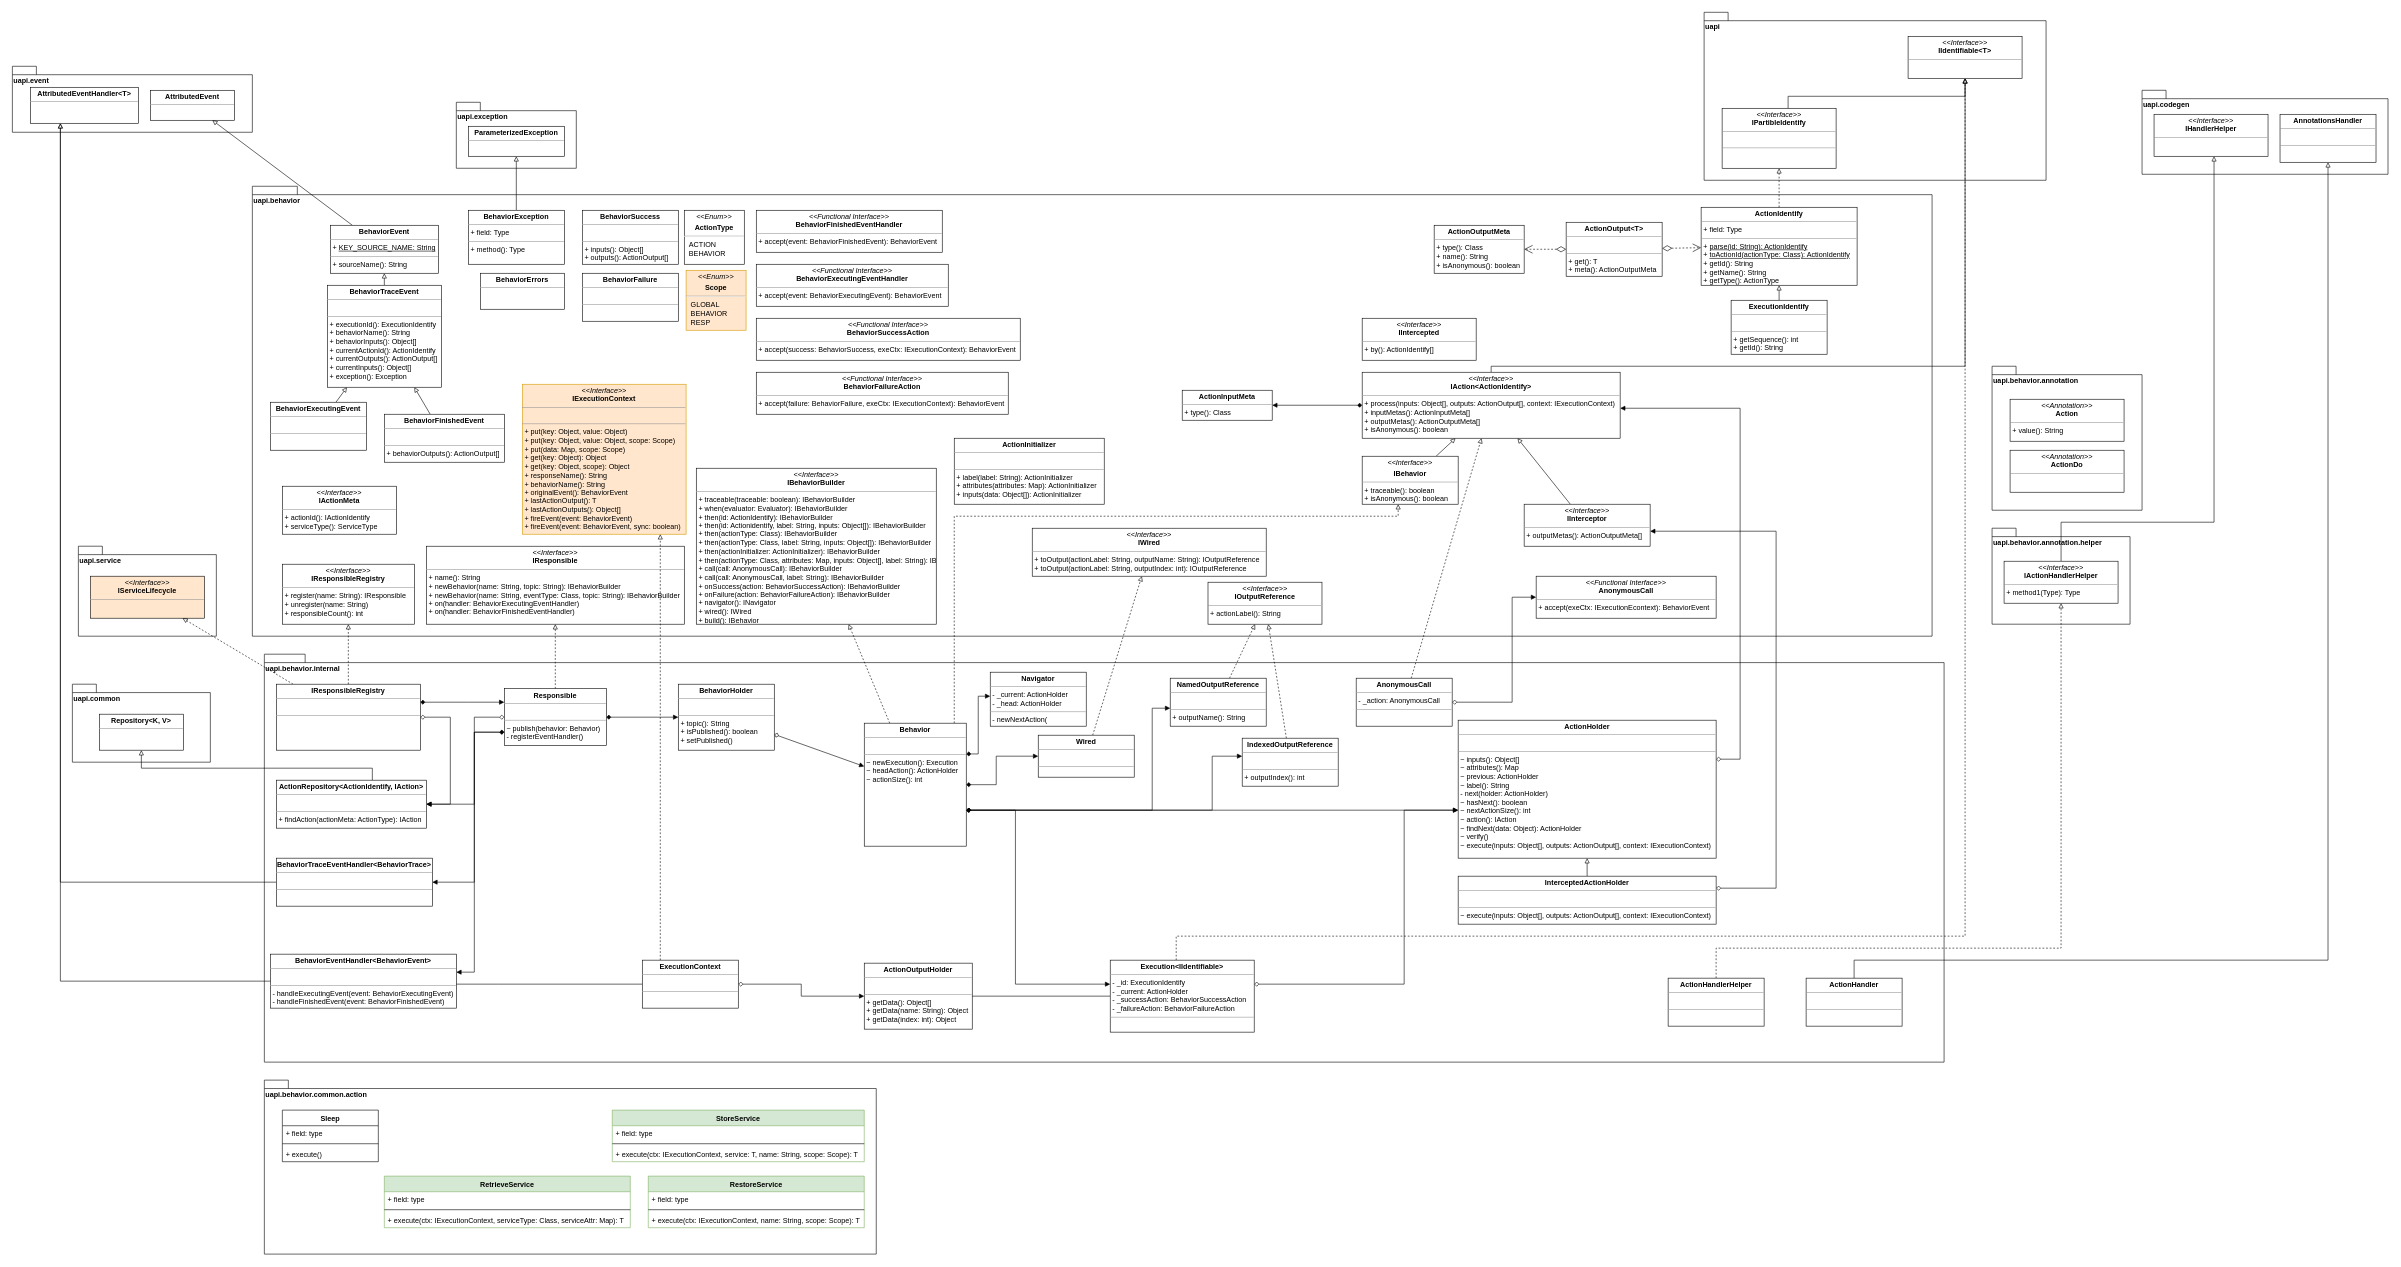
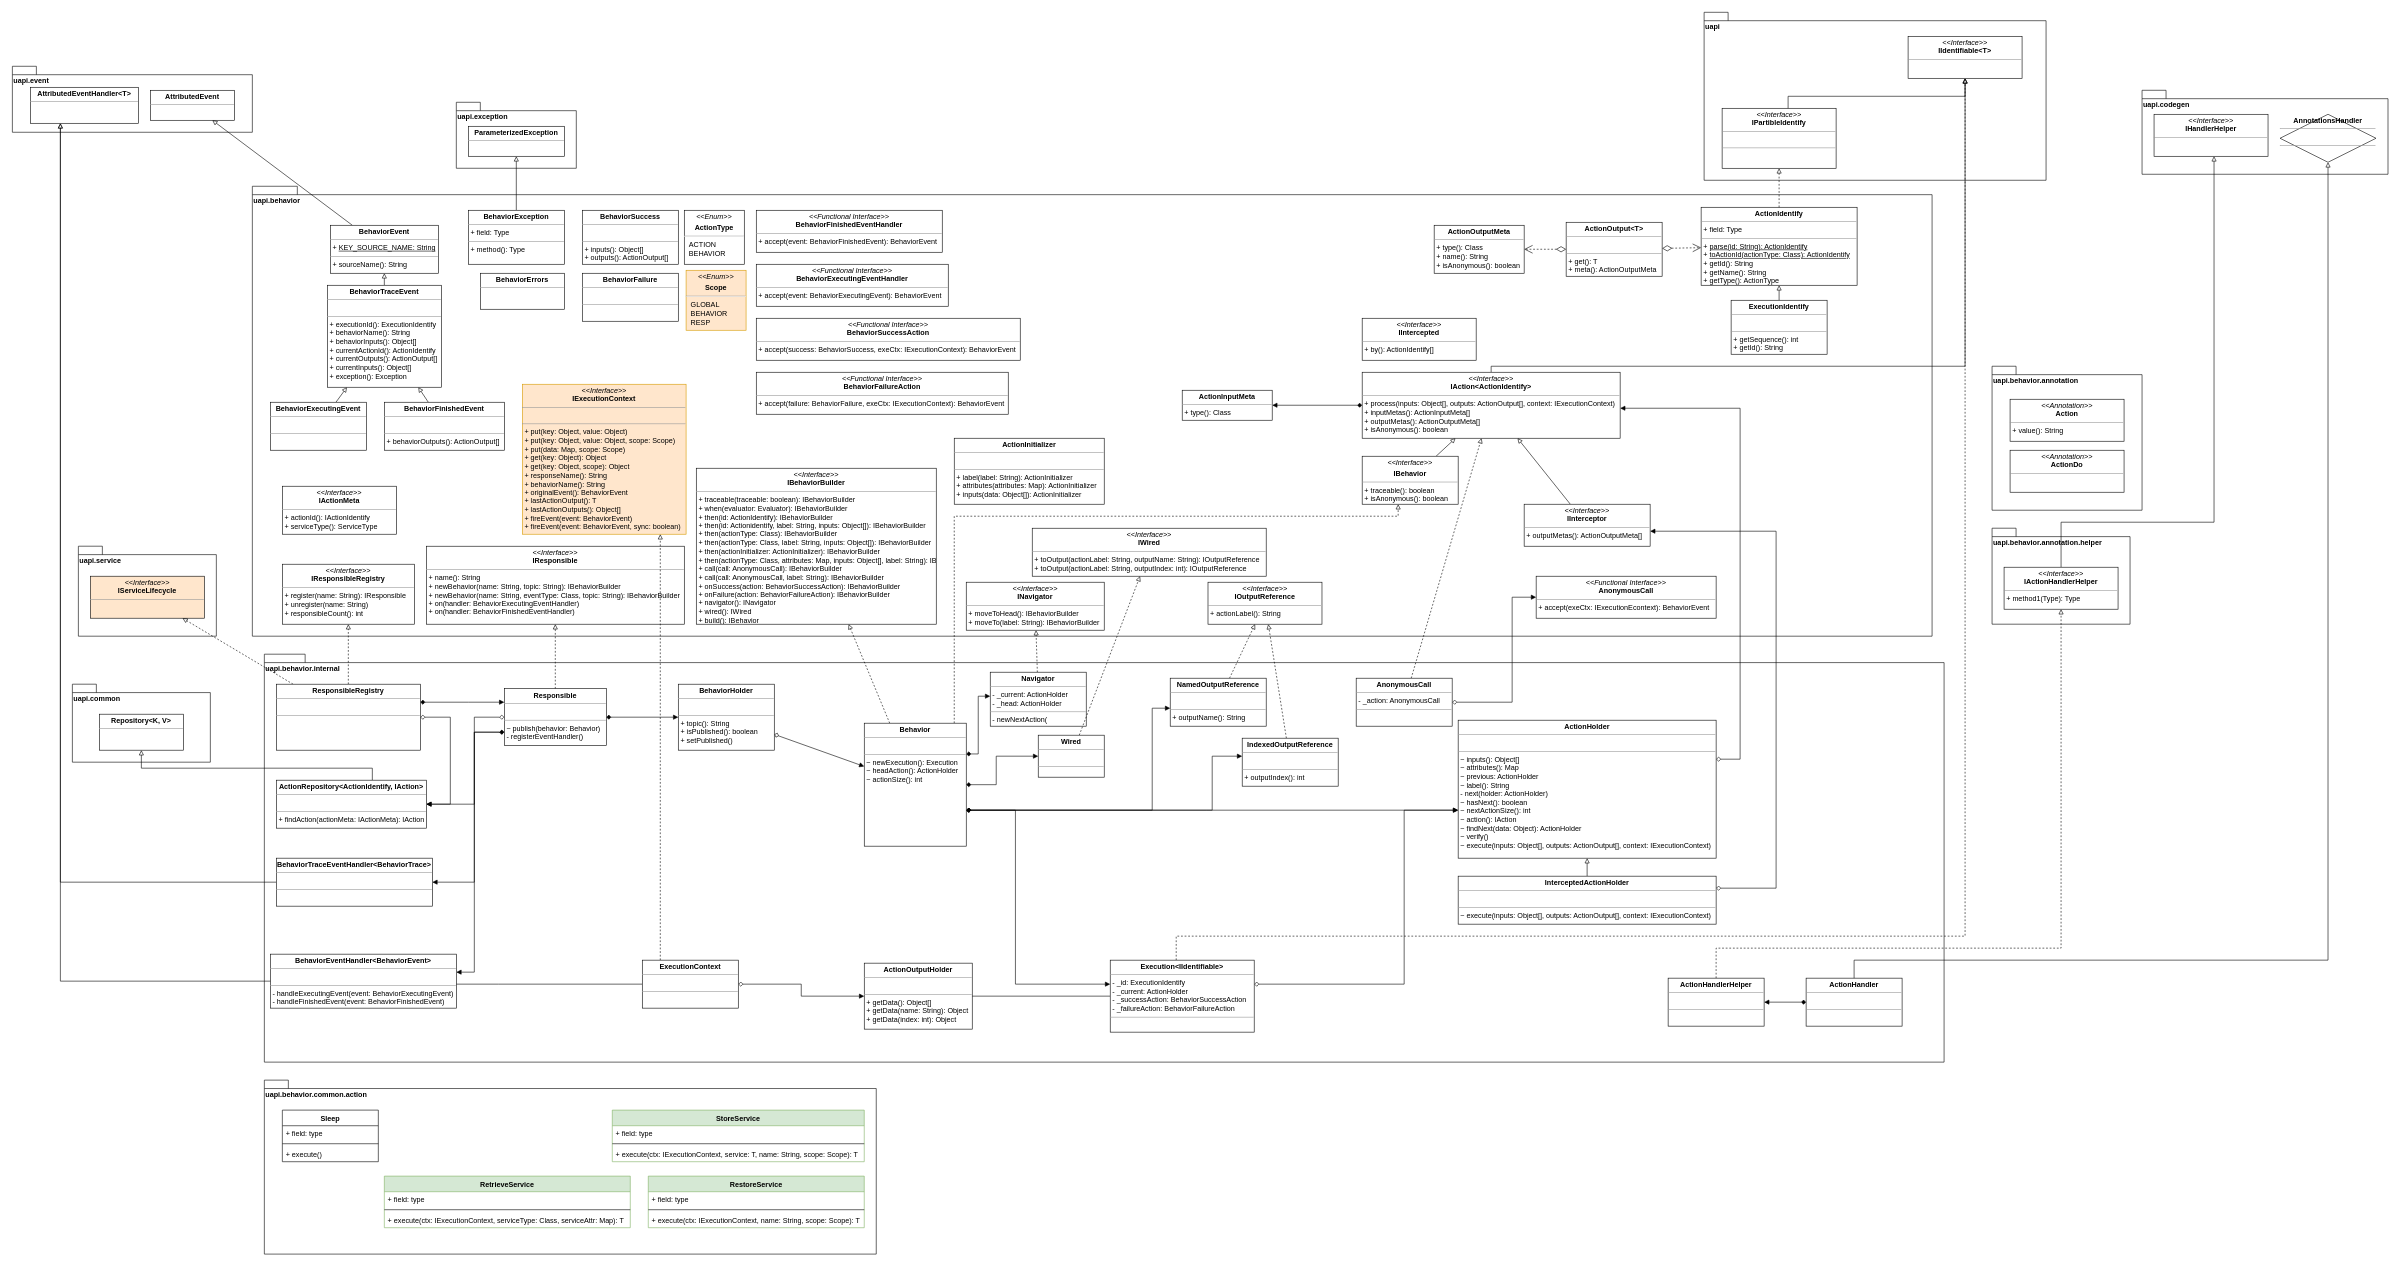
node "AnnotationsHandler": shape rectangle -> diamond
node "BehaviorFinishedEvent + behaviorOutputs(): ActionOutput[]": moved (444, 438) -> (444, 426)
node "<<Interface>> IActionHandlerHelper + method1(Type): Type": moved (2061, 582) -> (2061, 588)
node "<<Interface>> INavigator + moveToHead(): IBehaviorBuilder + moveTo(label: String): IBehaviorBuilder": added
edge "Navigator - _current: ActionHolder - _head: ActionHolder - newNextAction(" -> "<<Interface>> INavigator + moveToHead(): IBehaviorBuilder + moveTo(label: String): IBehaviorBuilder": added
node "IResponsibleRegistry": label "IResponsibleRegistry" -> "ResponsibleRegistry"
node "Wired": size 96x42 -> 66x42
node "ActionRepository<ActionIdentify, IAction> + findAction(actionMeta: ActionType): IAction": label "ActionRepository<ActionIdentify, IAction> + findAction(actionMeta: ActionType): IAction" -> "ActionRepository<ActionIdentify, IAction> + findAction(actionMeta: IActionMeta): IAction"
edge "ActionHandlerHelper" -- "ActionHandler": added
